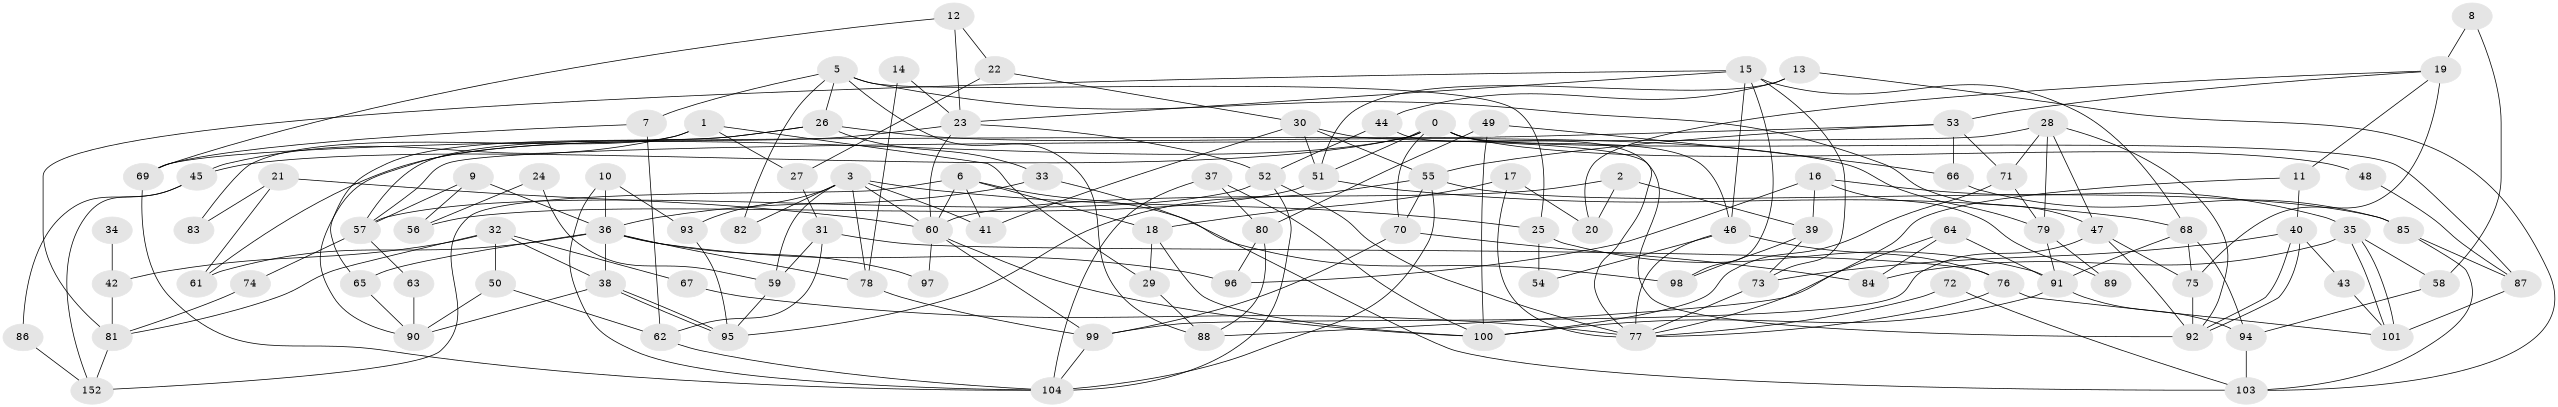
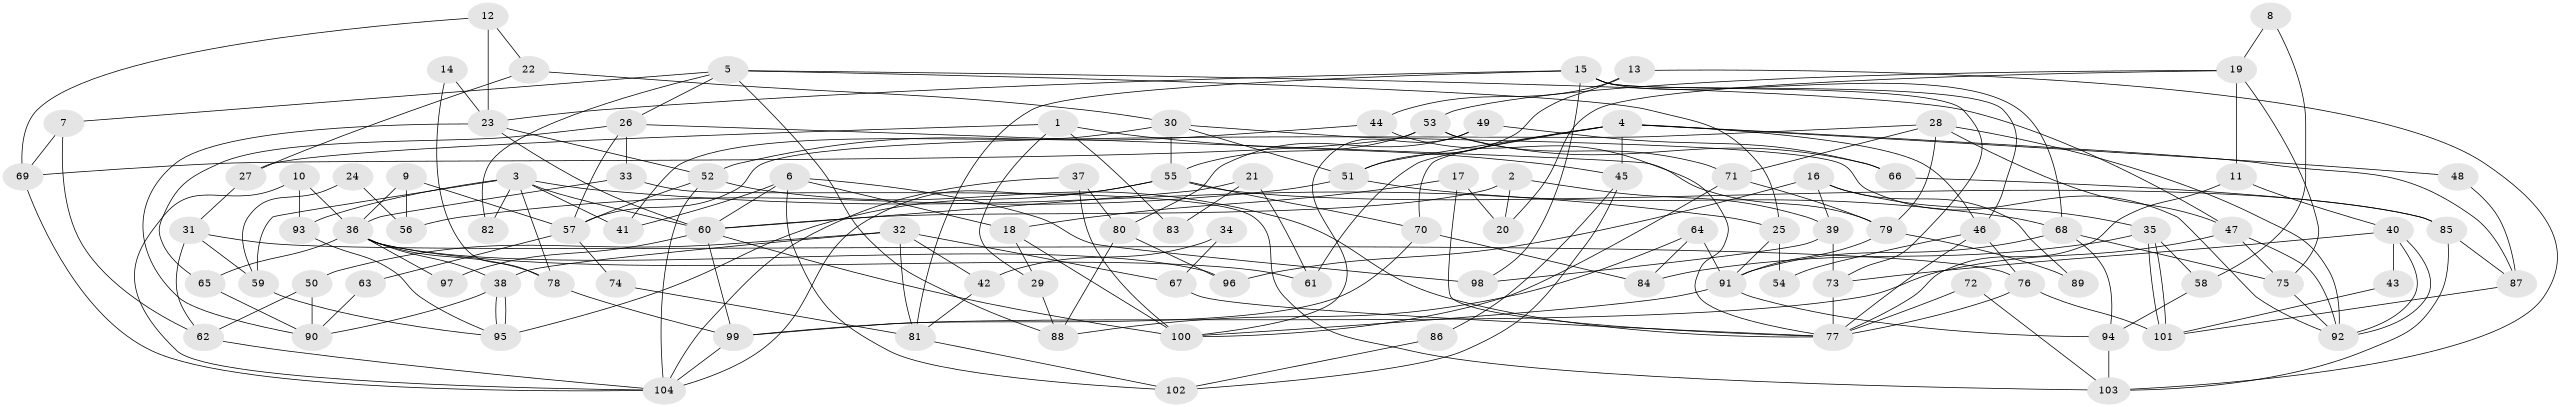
node "0": label "0" -> "4"
edge "34" -- "67": added
node "152": label "152" -> "102"
